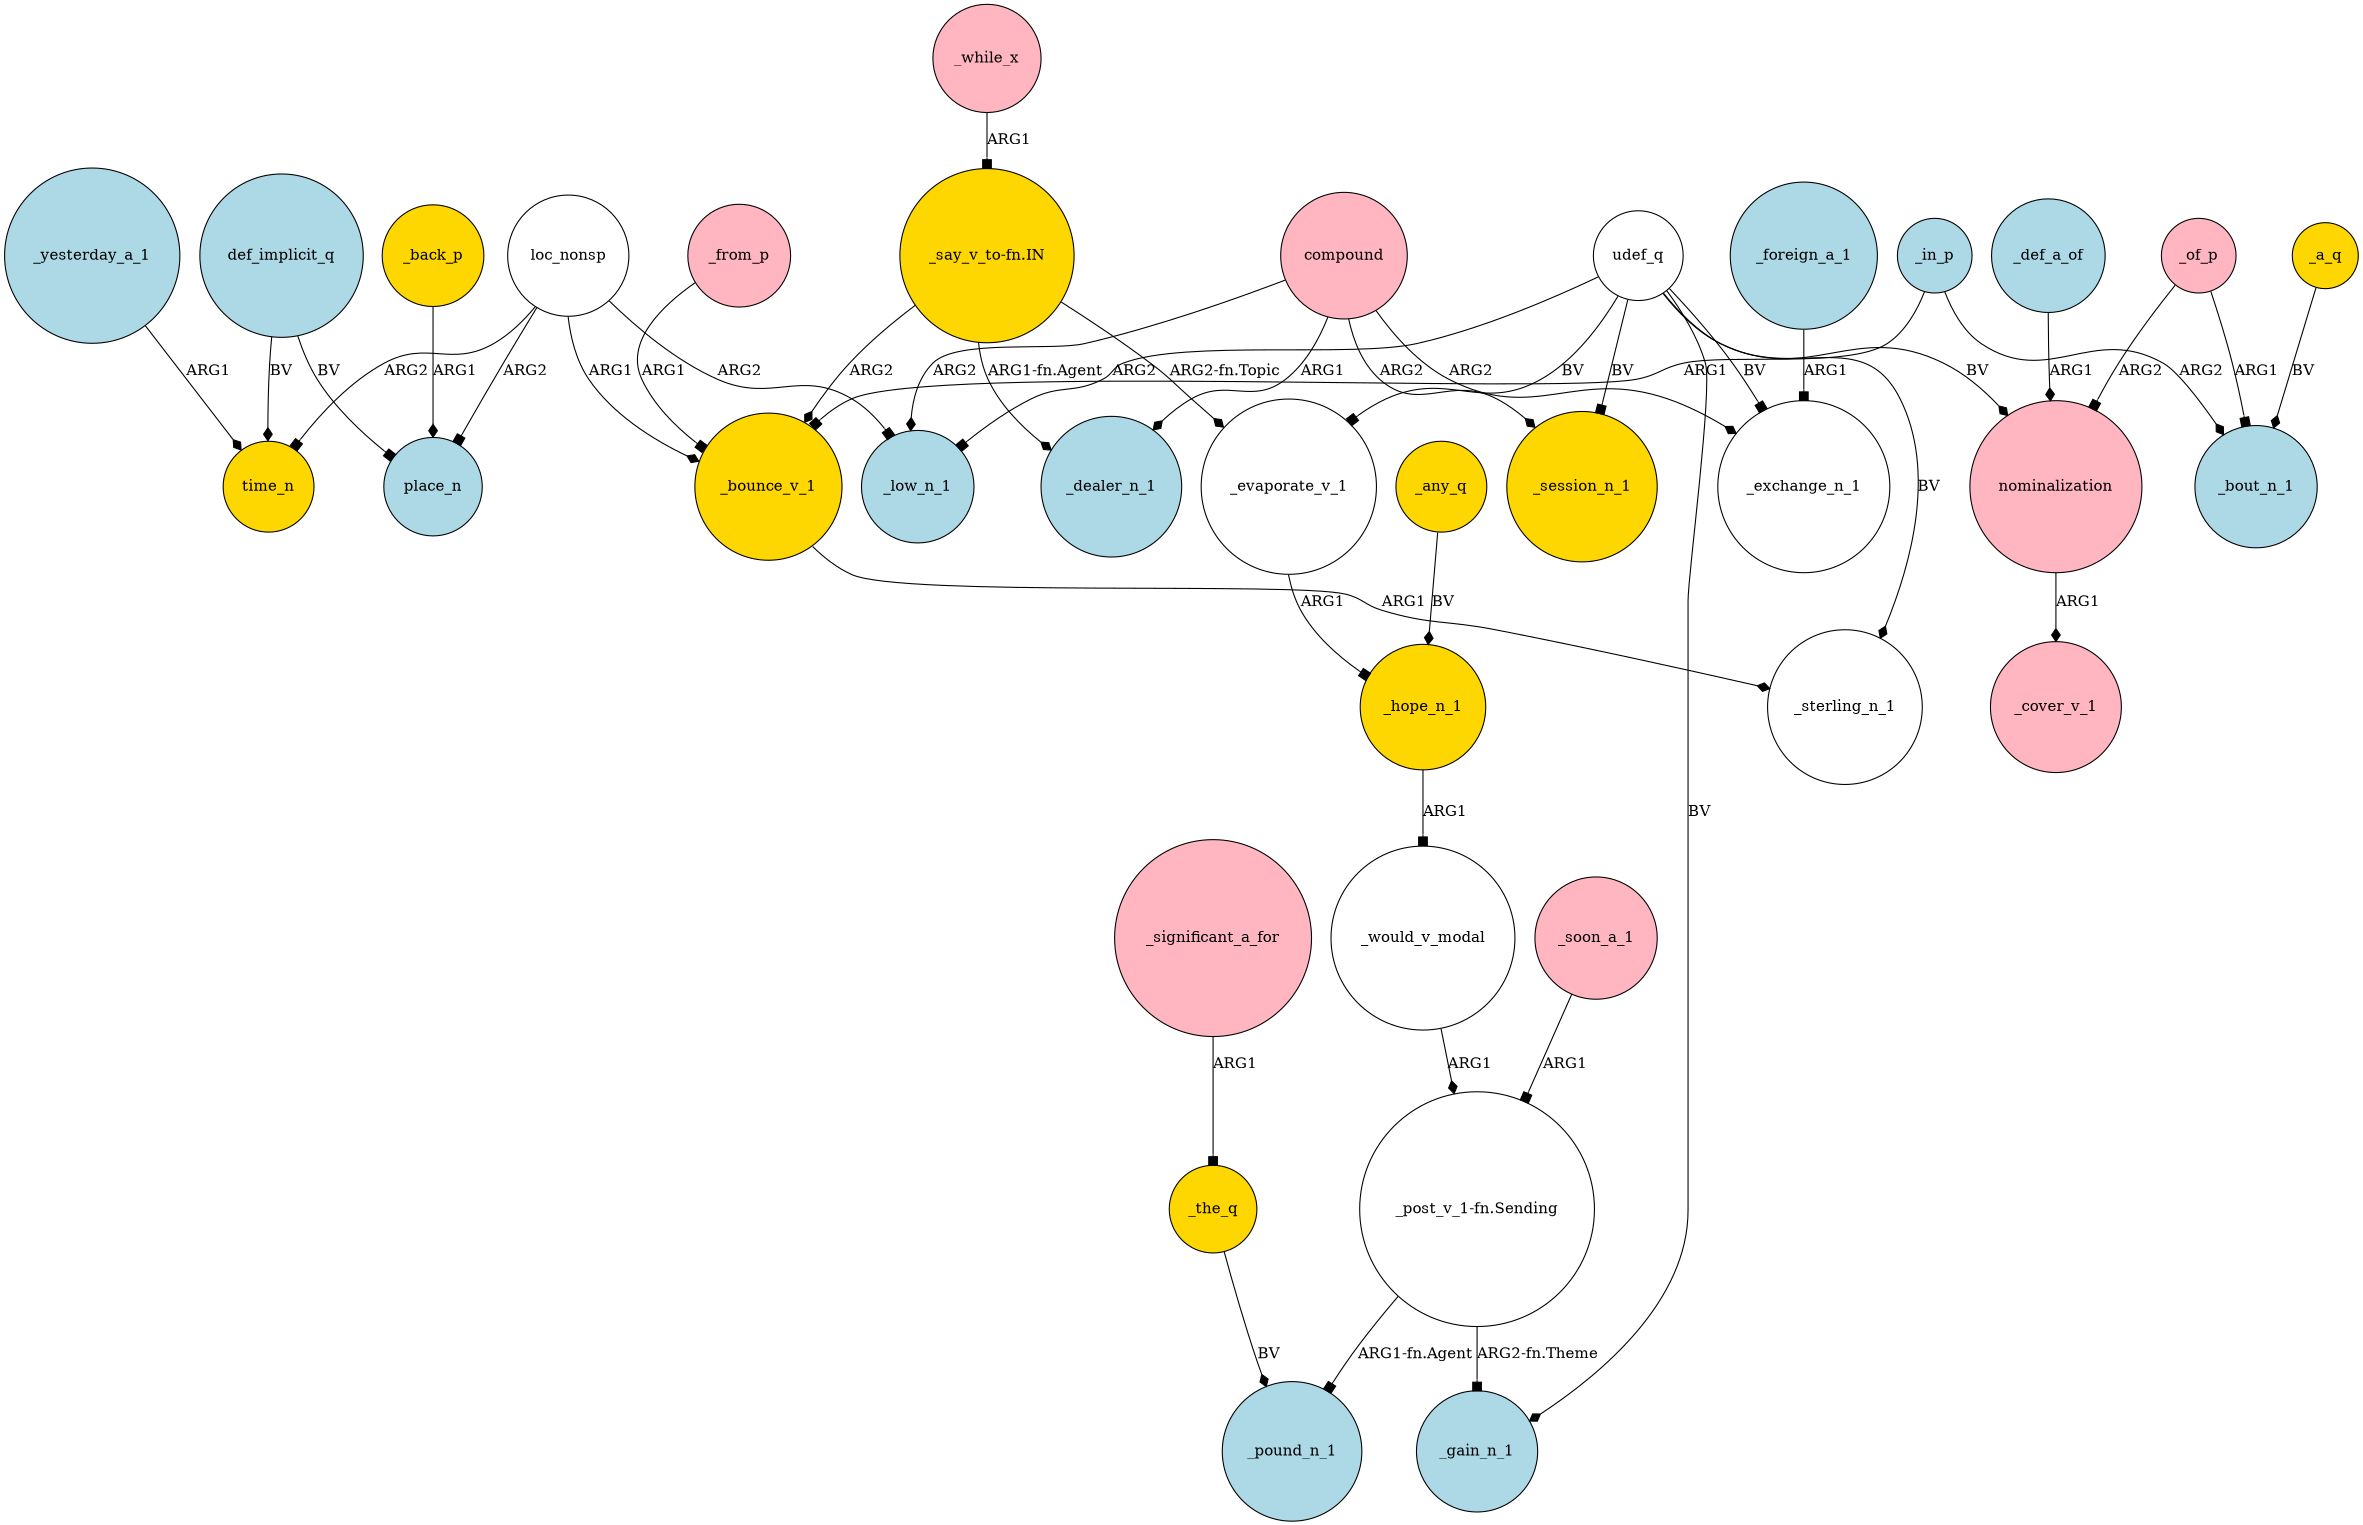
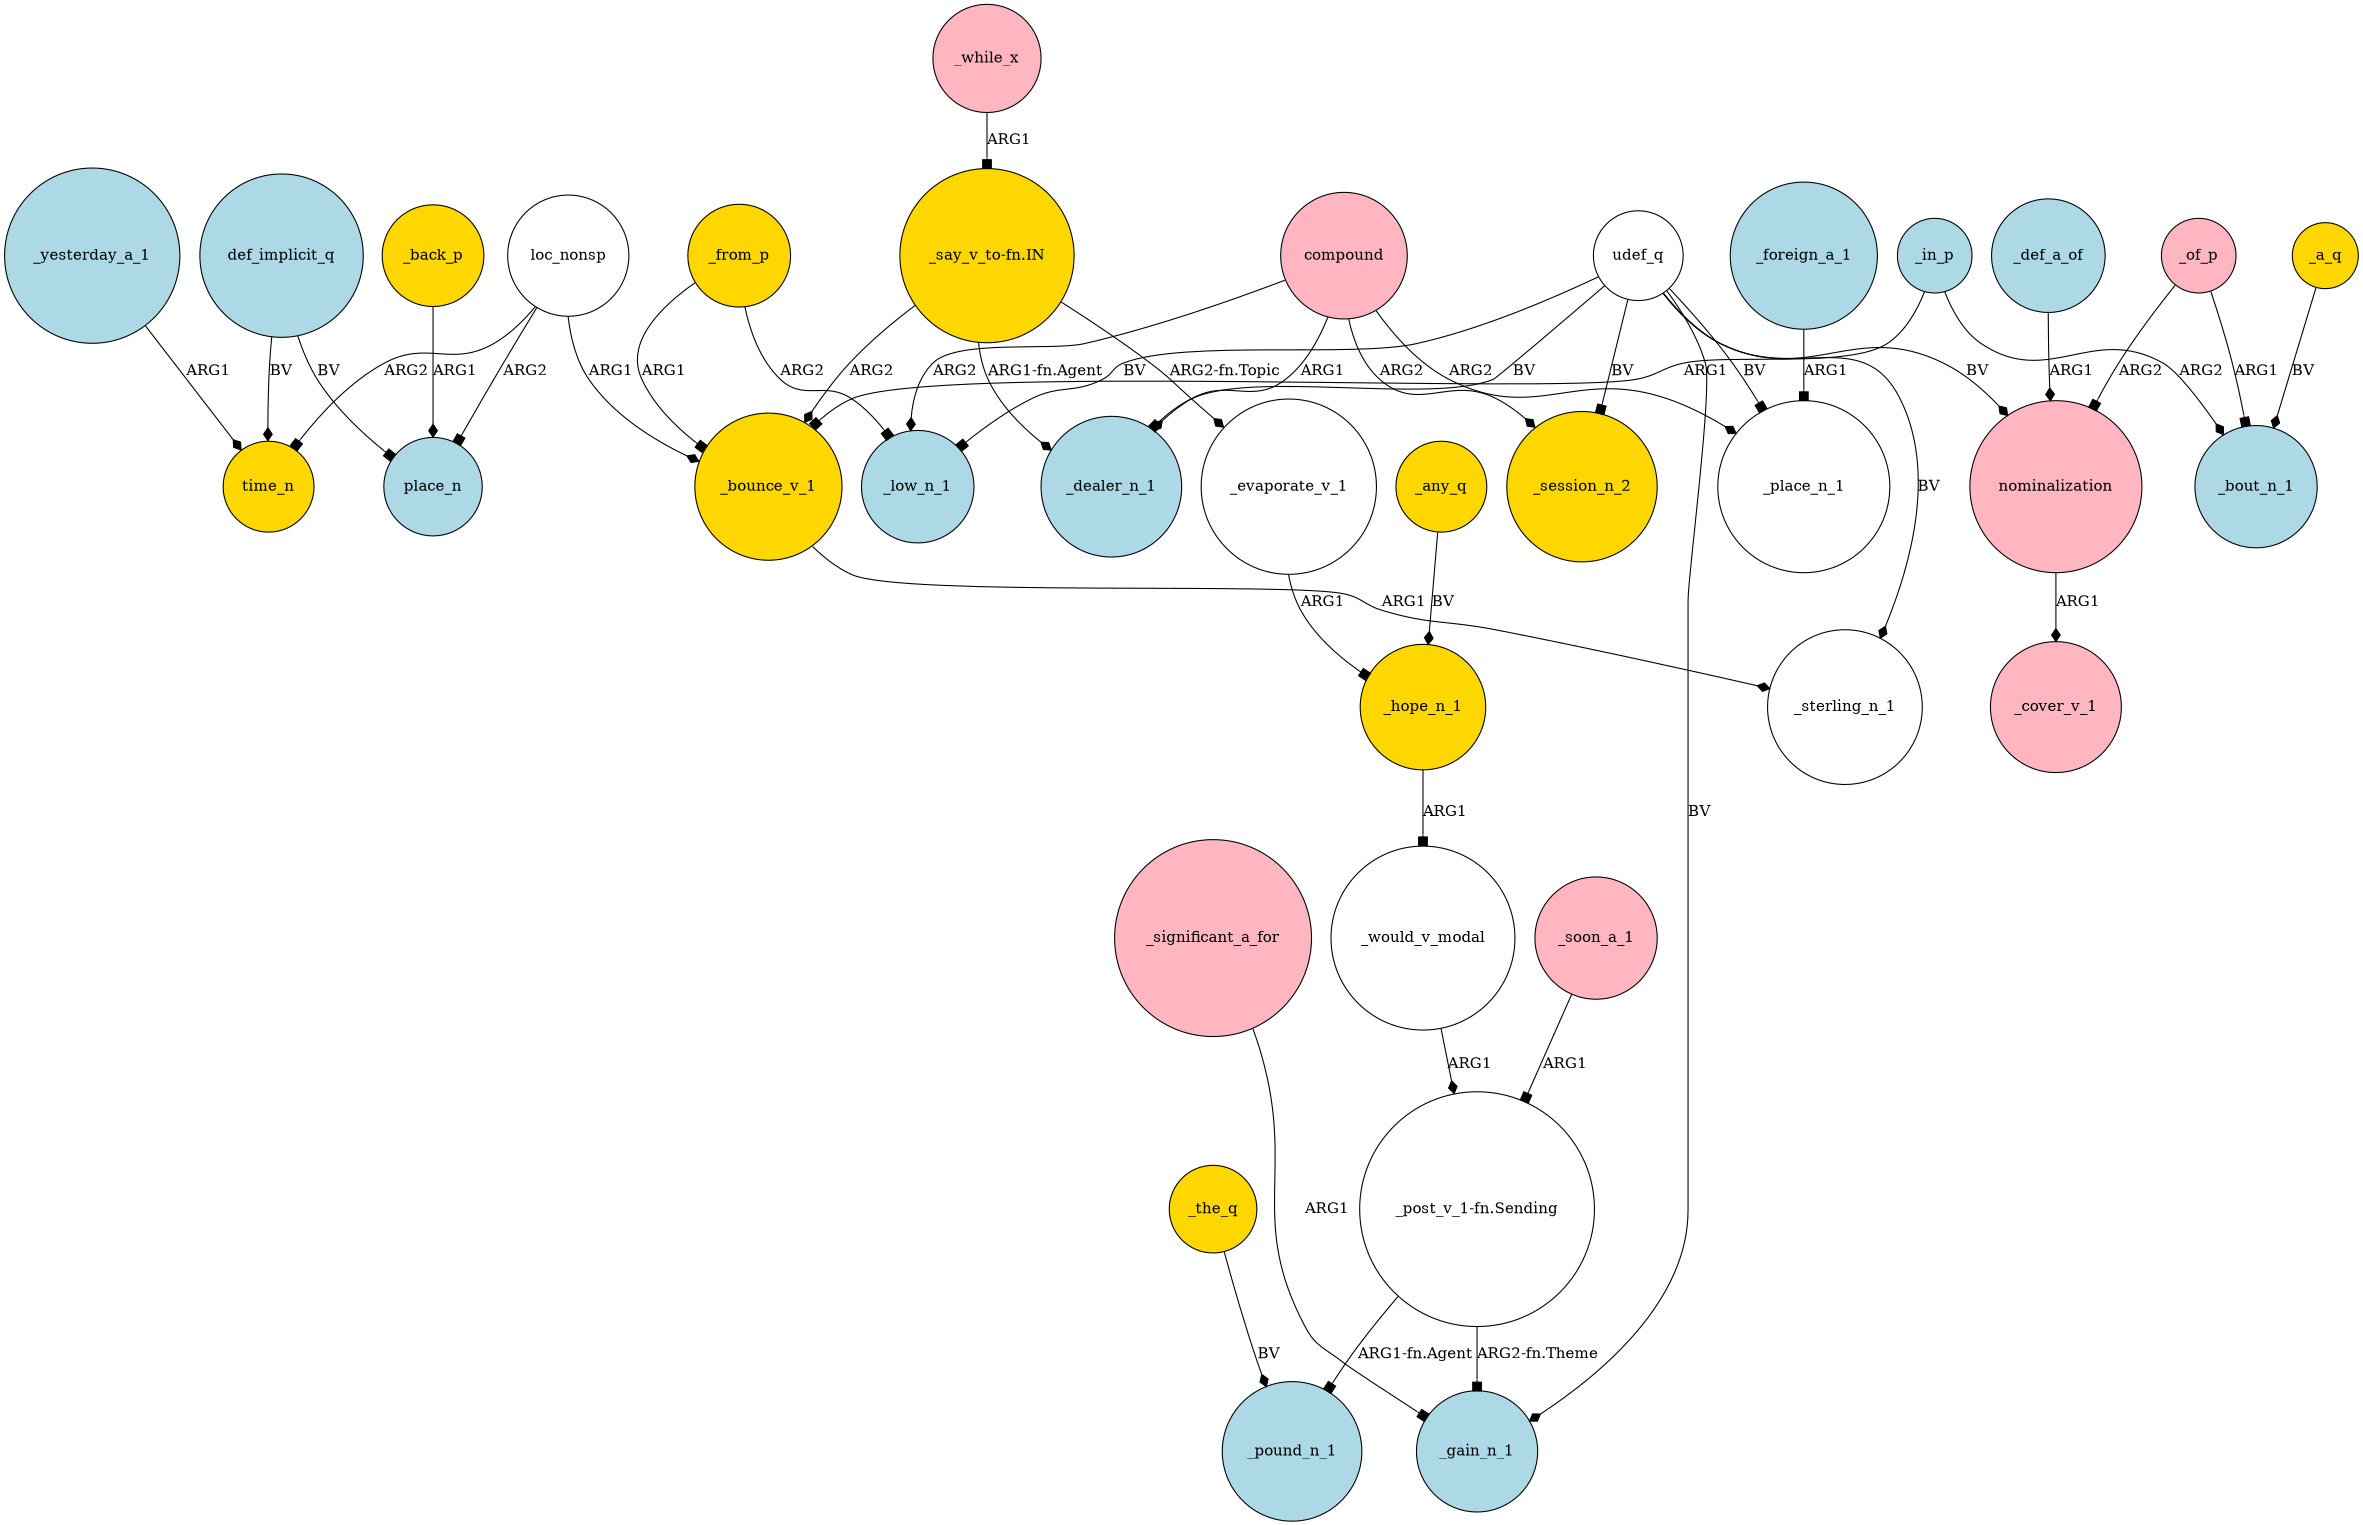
node "_from_p": fillcolor lightpink -> gold
edge "udef_q" -> "_low_n_1": label "ARG2" -> "BV"
edge "loc_nonsp" -> "_low_n_1": now "_from_p" -> "_low_n_1"
edge "udef_q" -> "_evaporate_v_1": now "udef_q" -> "_dealer_n_1"
node "_session_n_1": label "_session_n_1" -> "_session_n_2"
node "_exchange_n_1": label "_exchange_n_1" -> "_place_n_1"
edge "_significant_a_for" -> "_the_q": now "_significant_a_for" -> "_gain_n_1"
